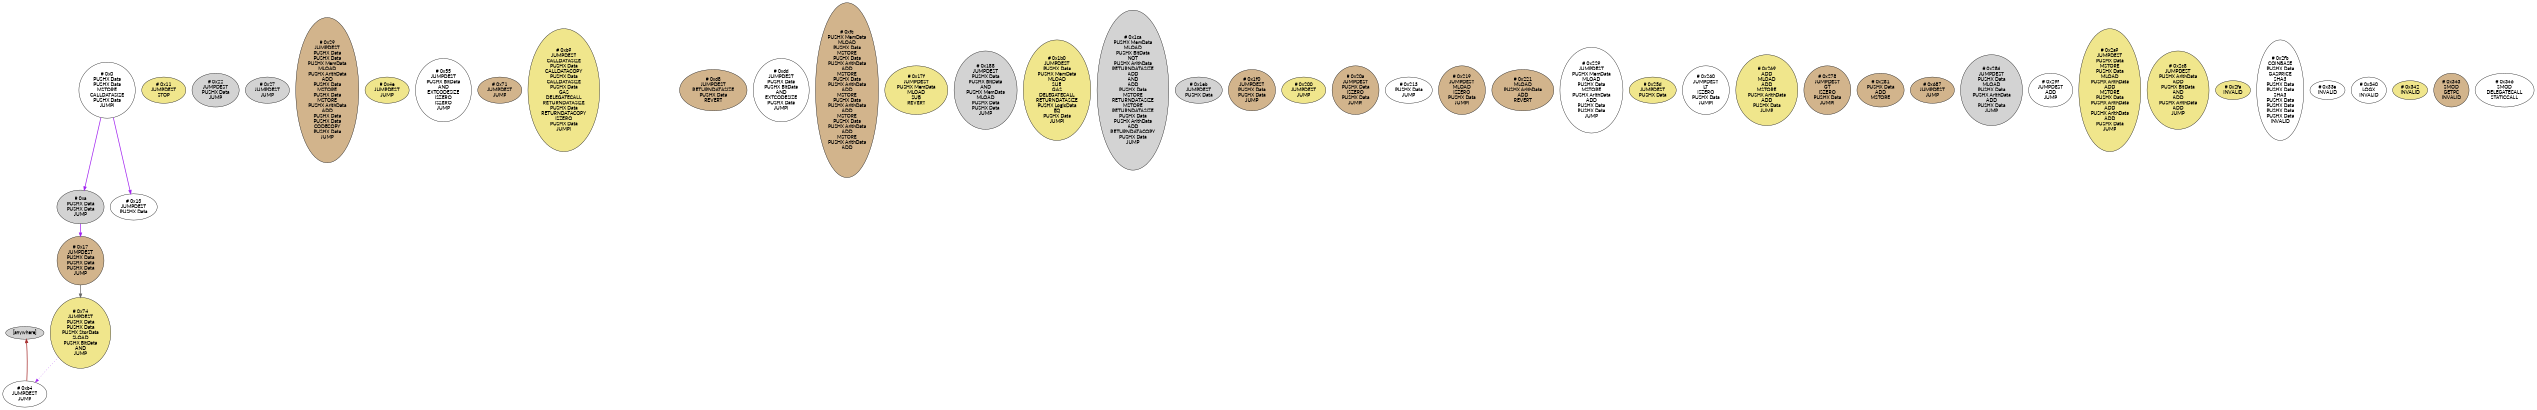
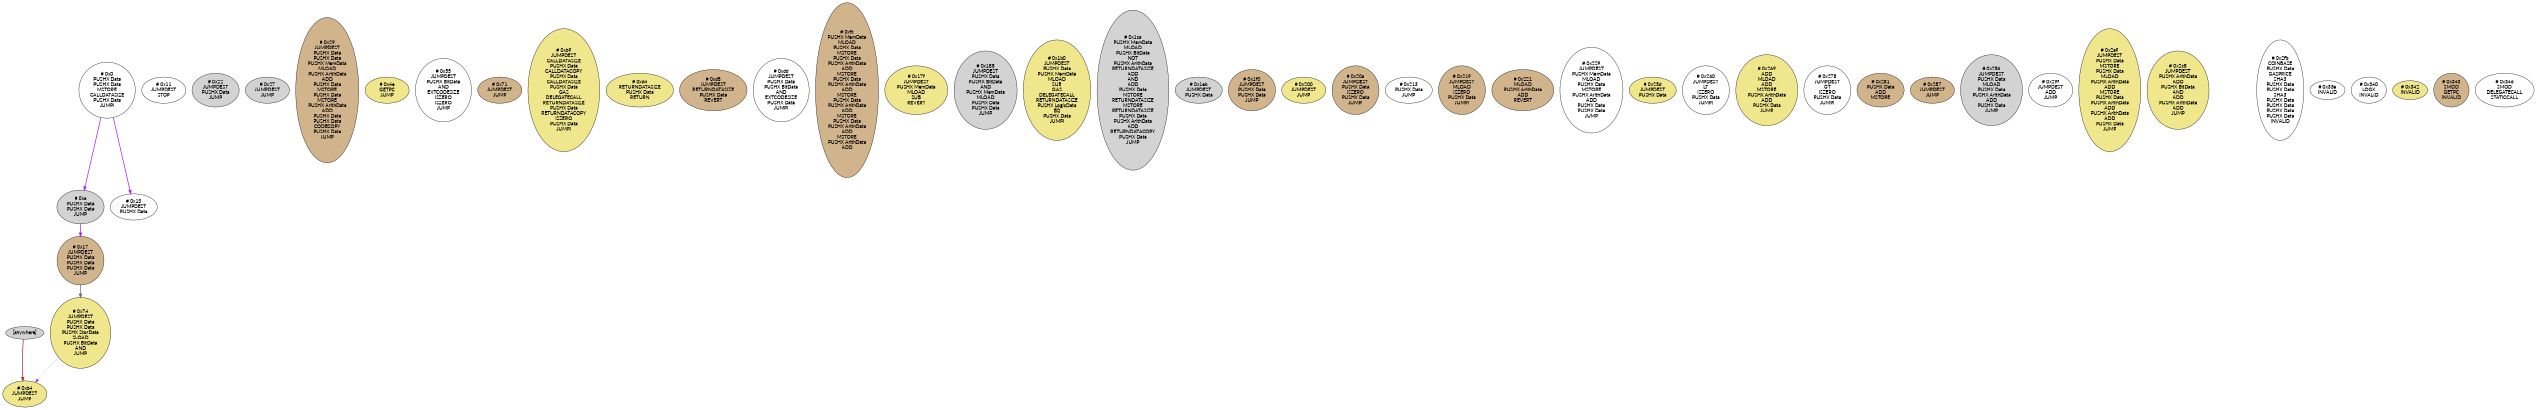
node "# 0x11 JUMPDEST STOP": fillcolor khaki -> white
node "# 0x4e JUMPDEST JUMP": label "# 0x4e JUMPDEST JUMP" -> "# 0x4e GETPC JUMP"
node "# 0xd4 RETURNDATASIZE PUSHX Data RETURN": added
node "# 0x278 JUMPDEST GT ISZERO PUSHX Data JUMPI": fillcolor tan -> white
node "# 0x687 JUMPDEST JUMP": label "# 0x687 JUMPDEST JUMP" -> "# 0x287 JUMPDEST JUMP"
node "# 0x2fa INVALID": removed
edge "# 0xb4 JUMPDEST JUMP" -> "[anywhere]": reversed
node "# 0xb4 JUMPDEST JUMP": fillcolor white -> khaki
